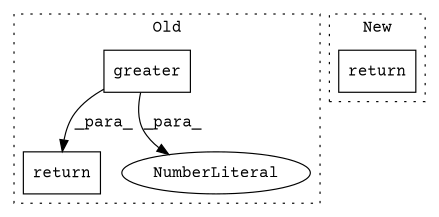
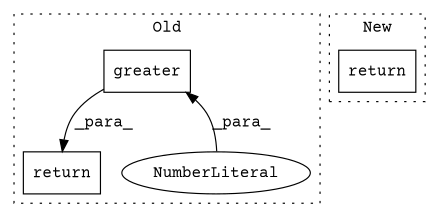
edge "greater" -> "NumberLiteral": reversed
